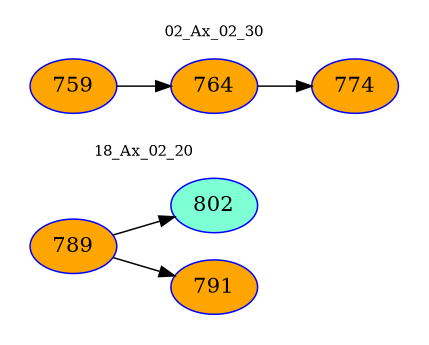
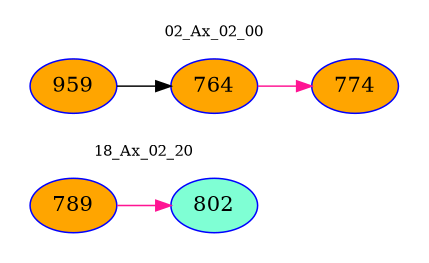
cluster "02_Ax_02_30": label "02_Ax_02_30" -> "02_Ax_02_00"
node "759": label "759" -> "959"
edge "764" -> "774": color black -> deeppink
edge "789" -> "802": color black -> deeppink
node "791": removed
